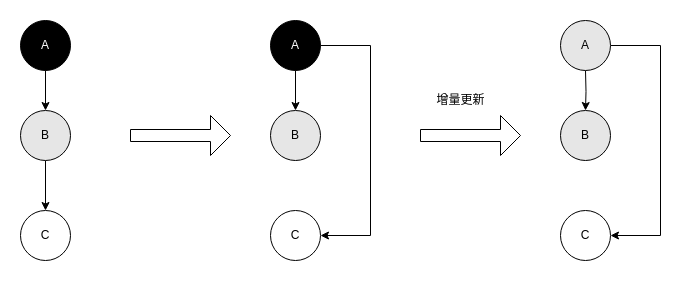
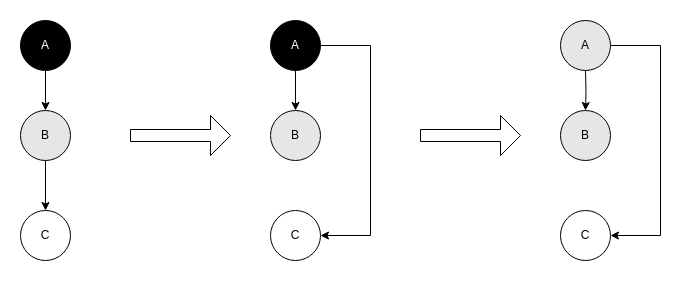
node "增量更新": removed
